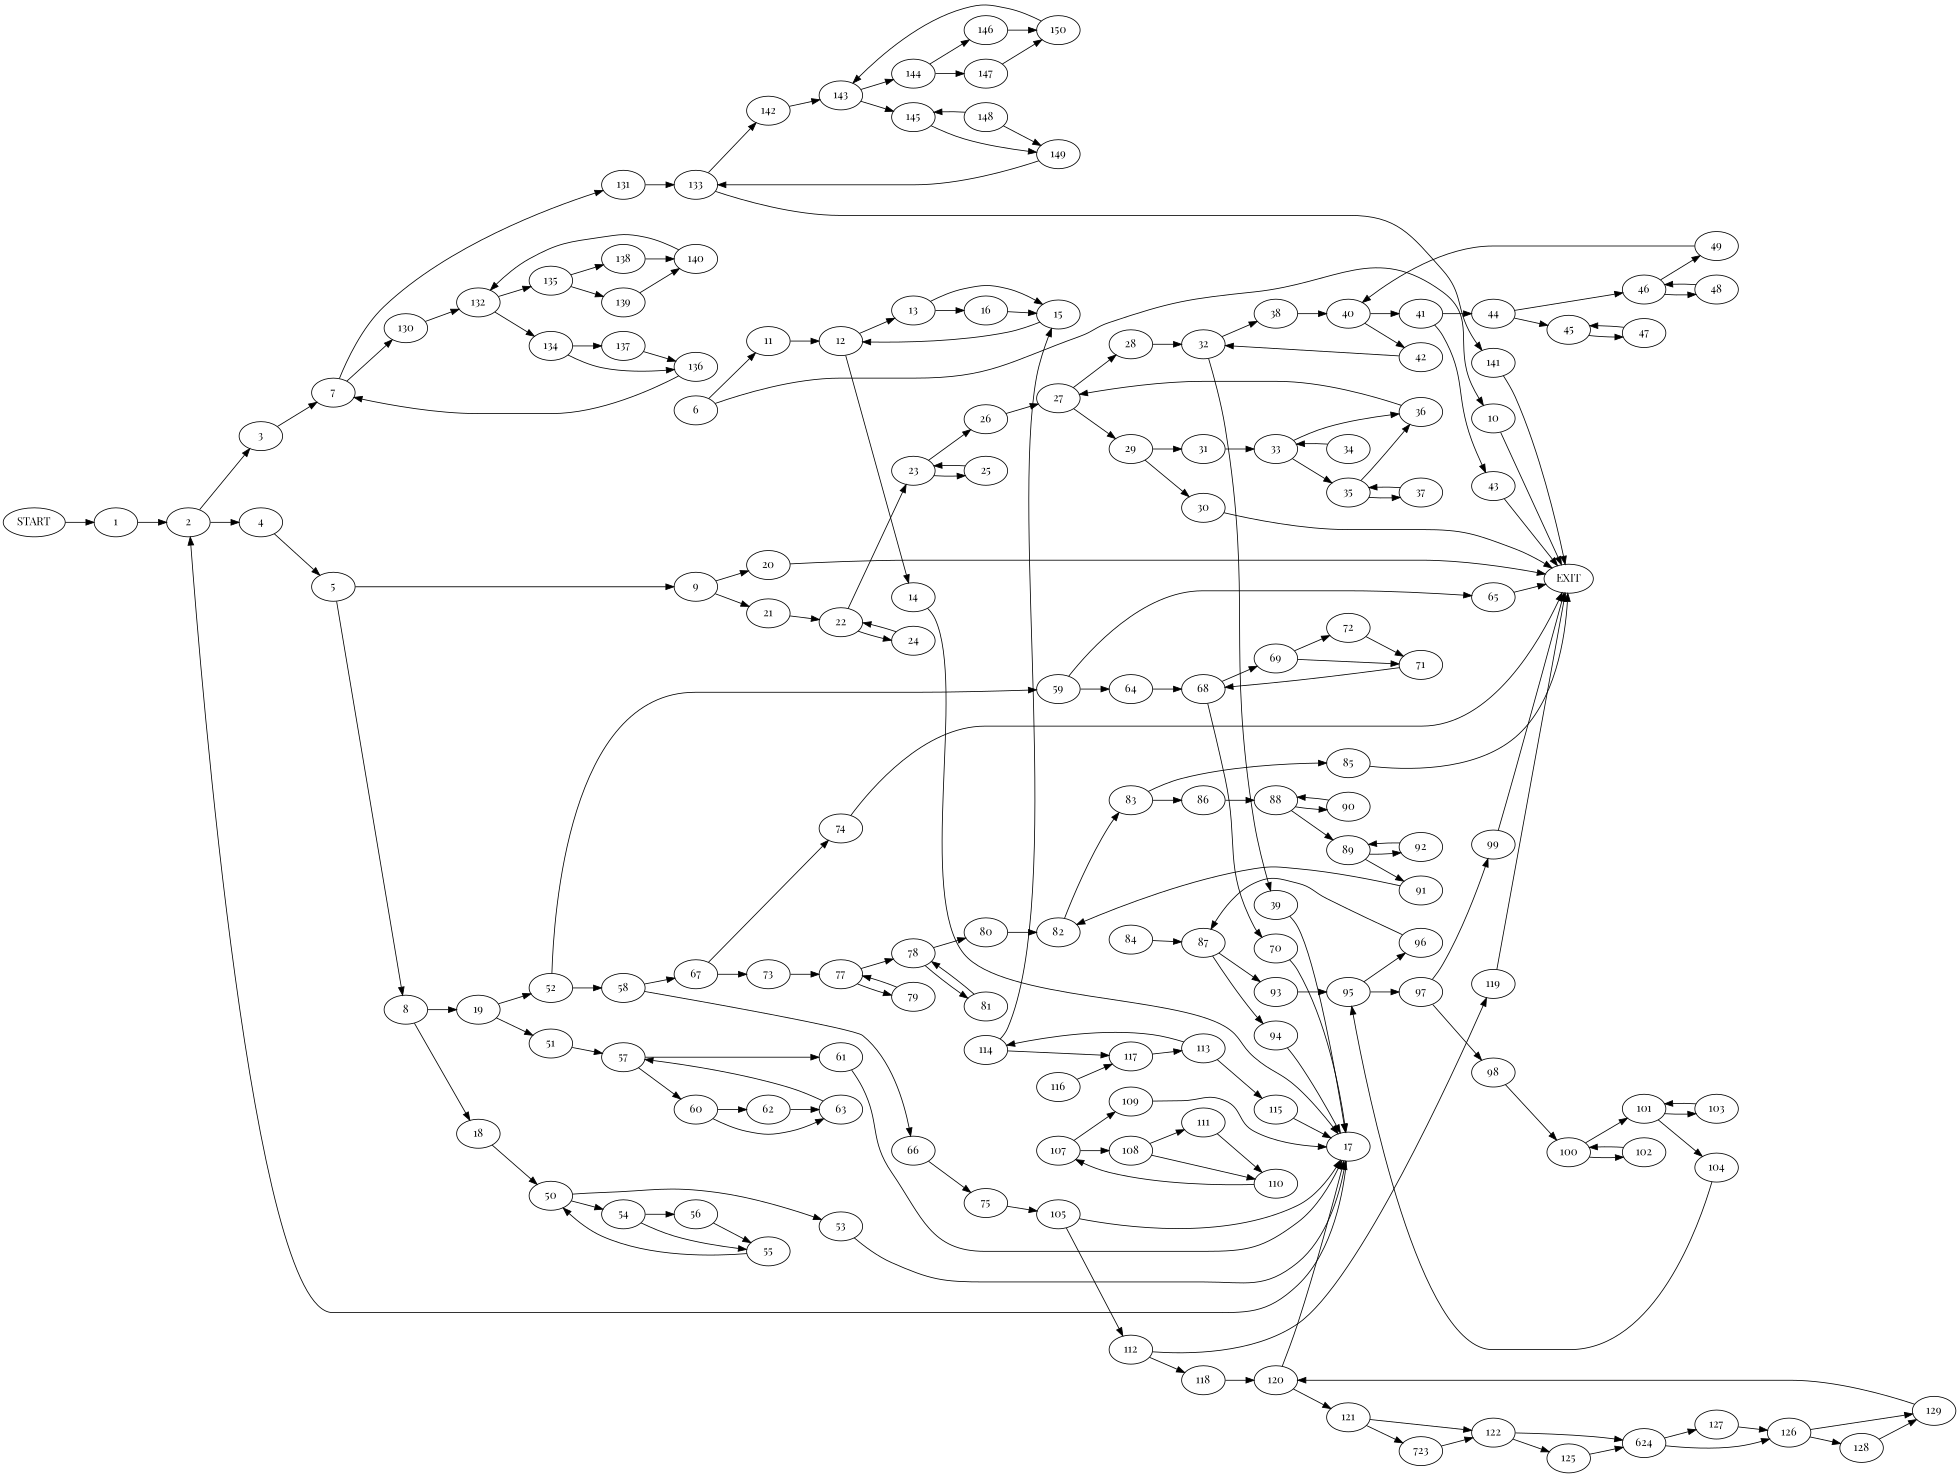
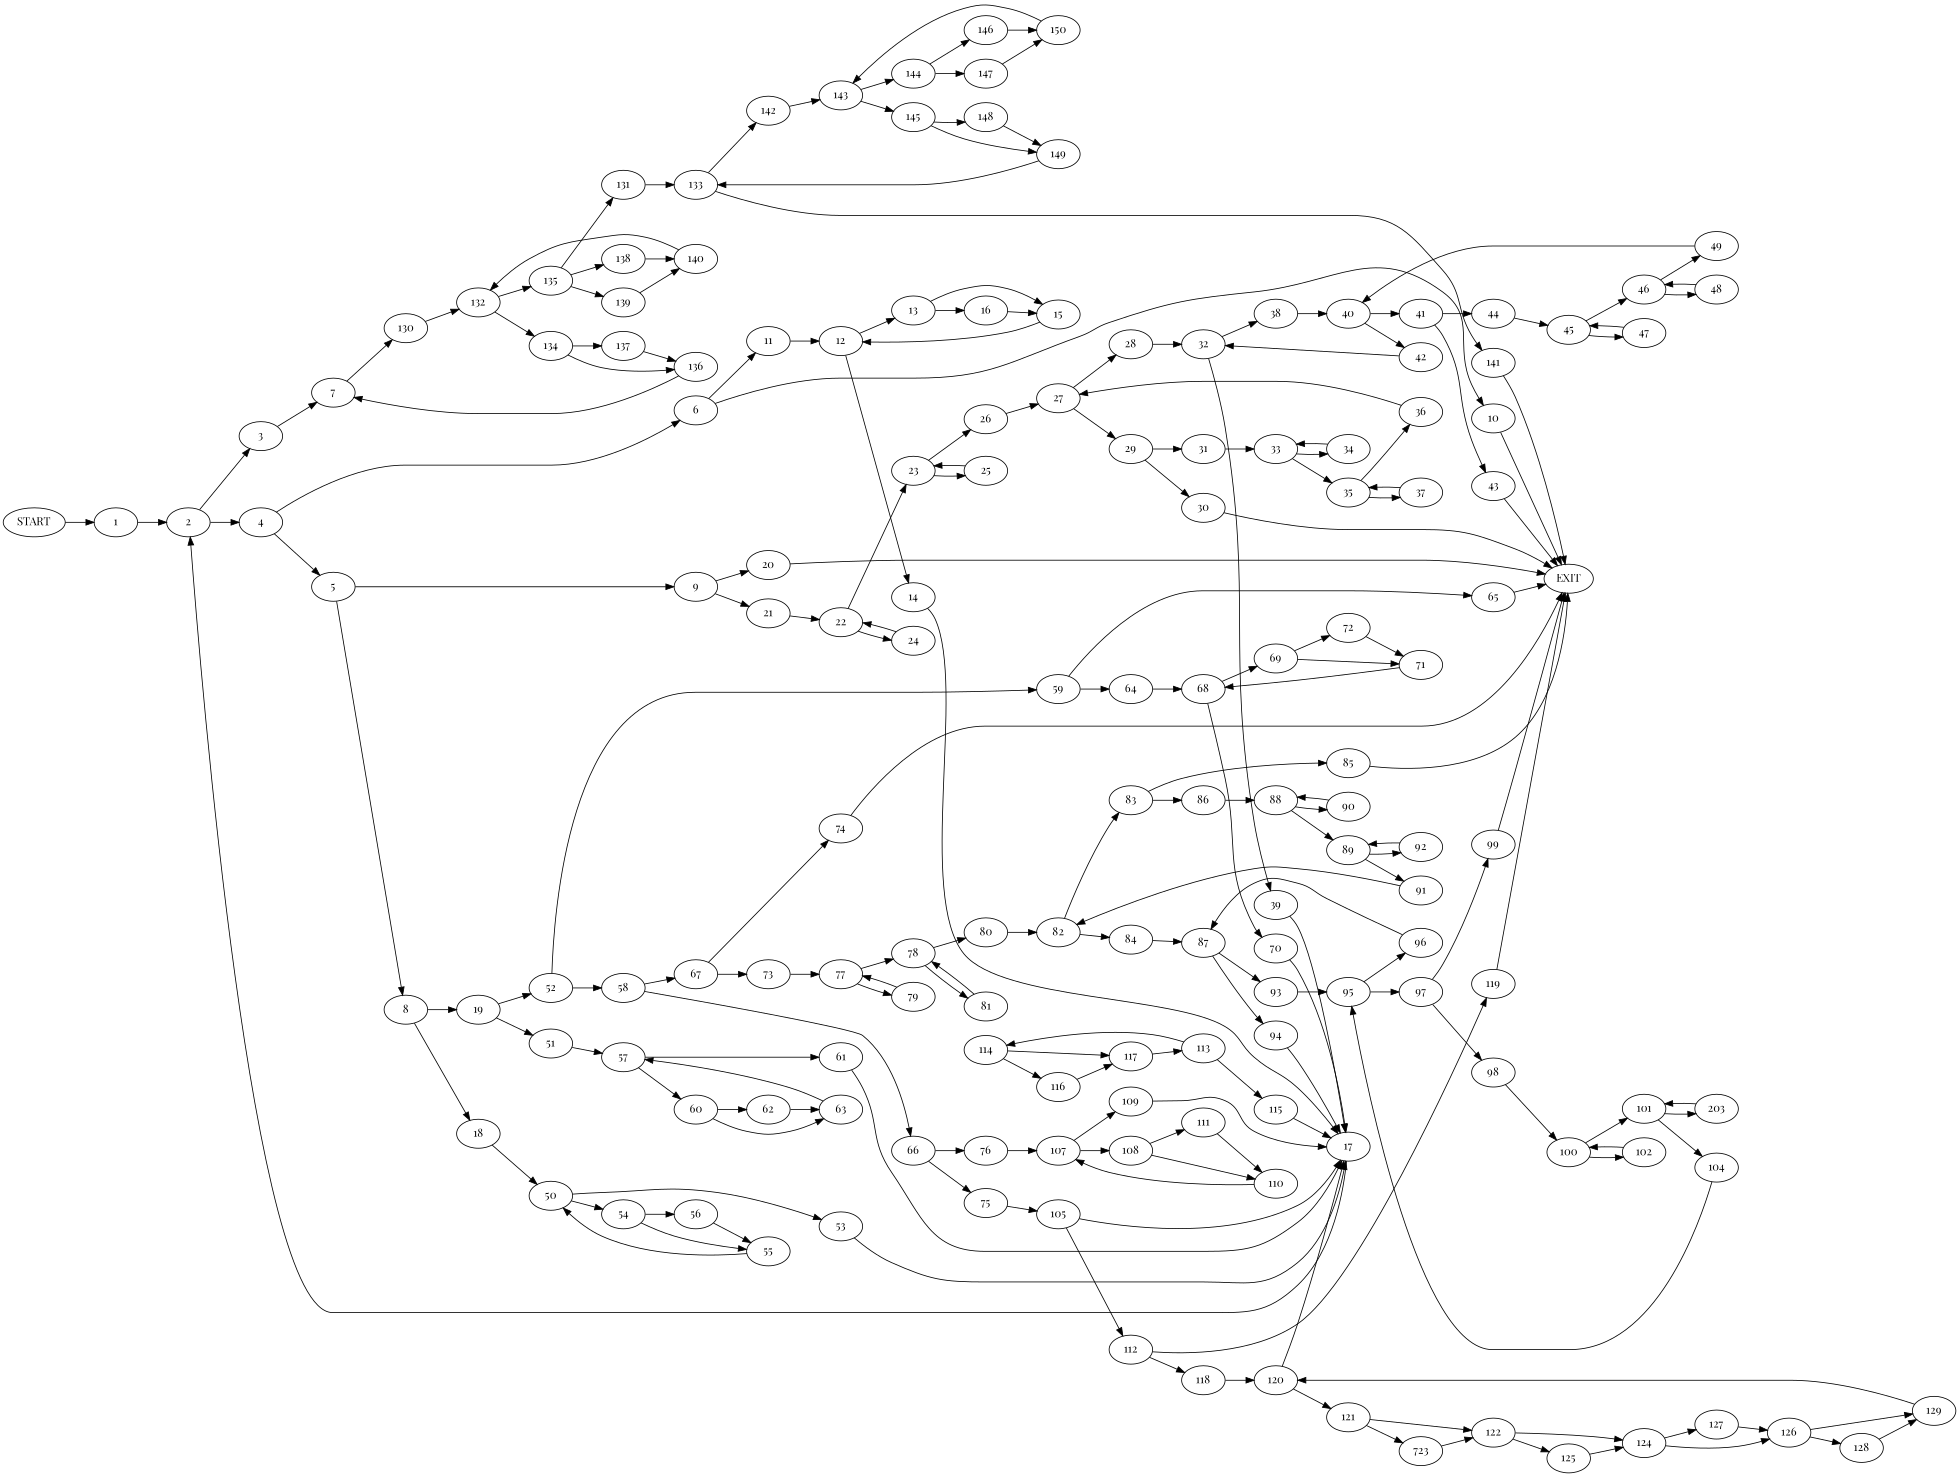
edge "148" -> "145": reversed
edge "7" -> "131": now "135" -> "131"
edge "44" -> "46": now "45" -> "46"
edge "33" -> "36": now "33" -> "34"
edge "4" -> "6": added
edge "114" -> "15": now "114" -> "116"
edge "82" -> "84": added
node "103": label "103" -> "203"
node "76": added
node "624": label "624" -> "124"
